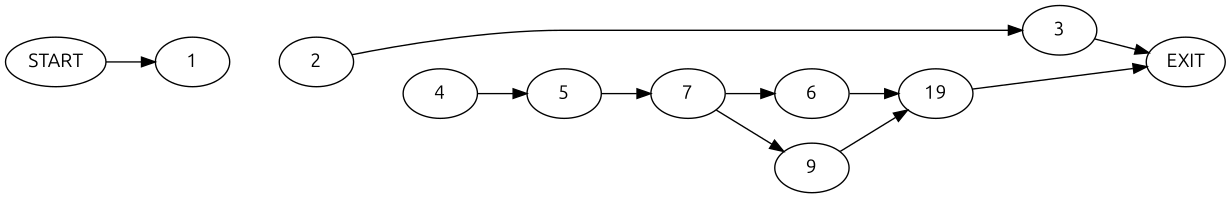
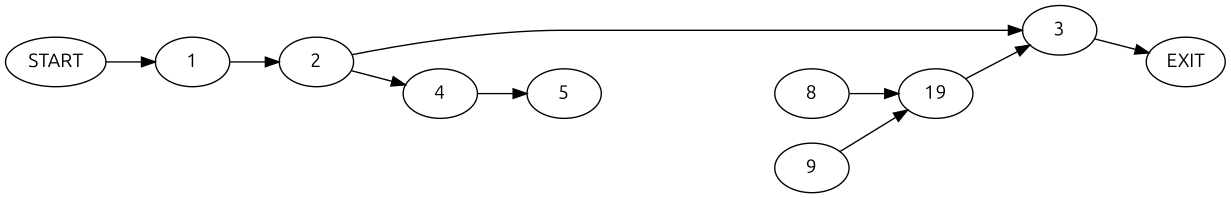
edge "1" -> "2": added
edge "2" -> "4": added
edge "19" -> "EXIT": now "19" -> "3"
node "7": removed
node "6": label "6" -> "8"
